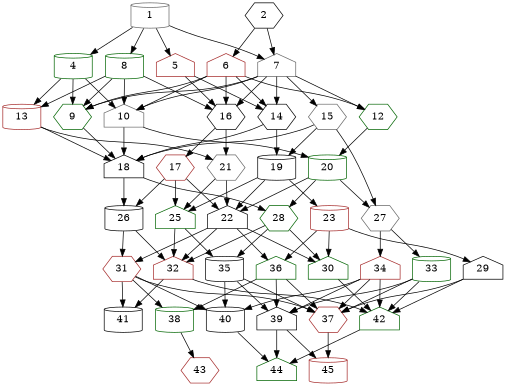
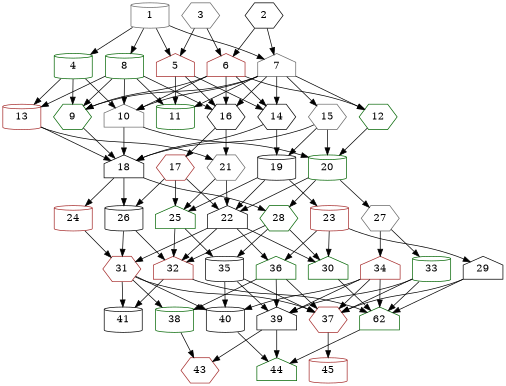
node "3": added
node "11": added
edge "15" -> "27": now "15" -> "20"
node "24": added
node "42": label "42" -> "62"
edge "39" -> "45": now "39" -> "43"
